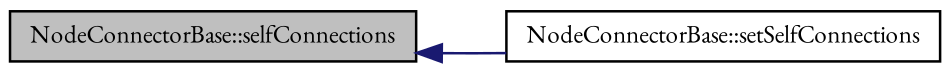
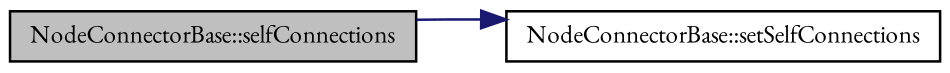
edge "NodeConnectorBase::setSelfConnections" -> "NodeConnectorBase::selfConnections": reversed
